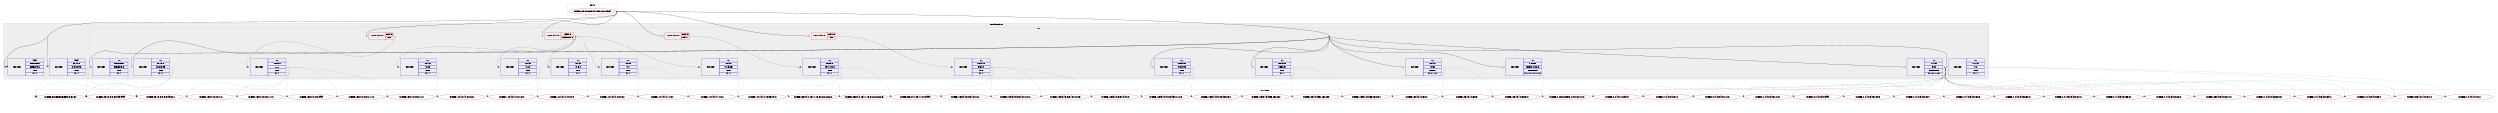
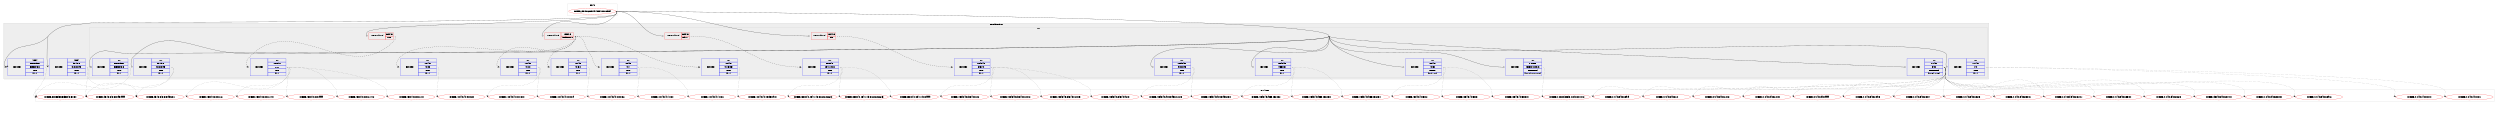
node "portage://net-libs/freetype-2.13.3": label "portage://net-libs/freetype-2.13.3" -> "portage://media-libs/freetype-2.13.3"
node "portage://sys-libs/sys-2.39-r9": label "portage://sys-libs/sys-2.39-r9" -> "portage://sys-libs/glibc-2.39-r9"
node "portage://sys-libs/glibc-2.39-r7": removed
node "portage://apps-libs/zlib-1.3.1-r1": label "portage://apps-libs/zlib-1.3.1-r1" -> "portage://sys-libs/zlib-1.3.1-r1"
